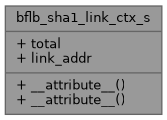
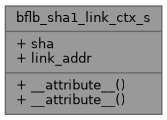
node "bflb_sha1_link_ctx_s": text "+ total" -> "+ sha"
